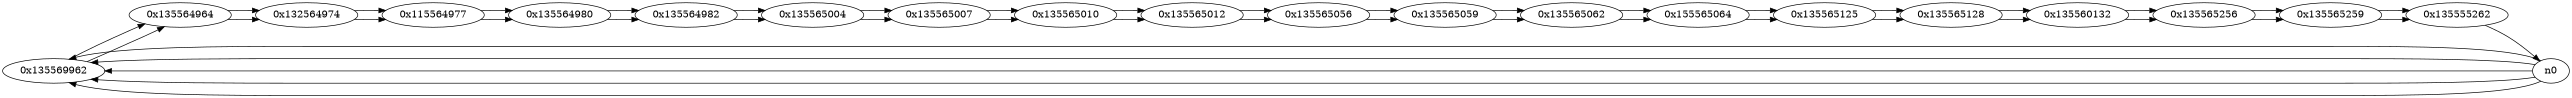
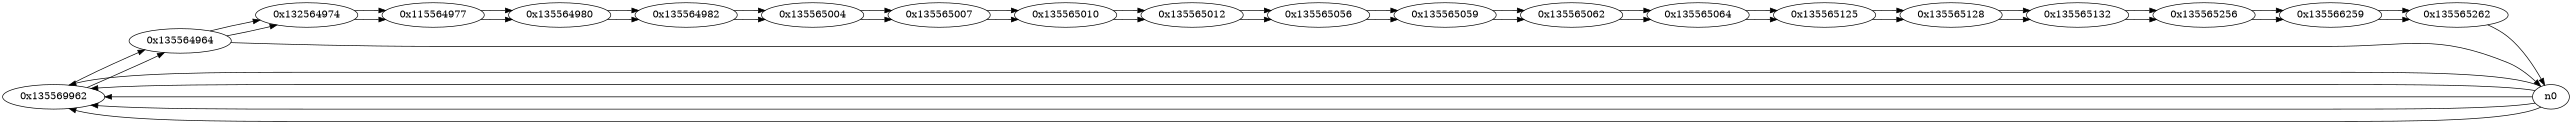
node "0x155565064": label "0x155565064" -> "0x135565064"
node "0x135560132": label "0x135560132" -> "0x135565132"
node "0x135565259": label "0x135565259" -> "0x135566259"
node "0x135555262": label "0x135555262" -> "0x135565262"
edge "0x135564964" -> "n0": added
